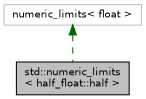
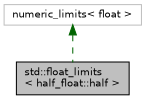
node "std::numeric_limits < half_float::half >": label "std::numeric_limits < half_float::half >" -> "std::float_limits < half_float::half >"
